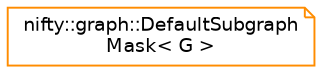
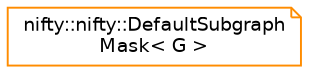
node "nifty::graph::DefaultSubgraph Mask< G >": label "nifty::graph::DefaultSubgraph Mask< G >" -> "nifty::nifty::DefaultSubgraph Mask< G >"
